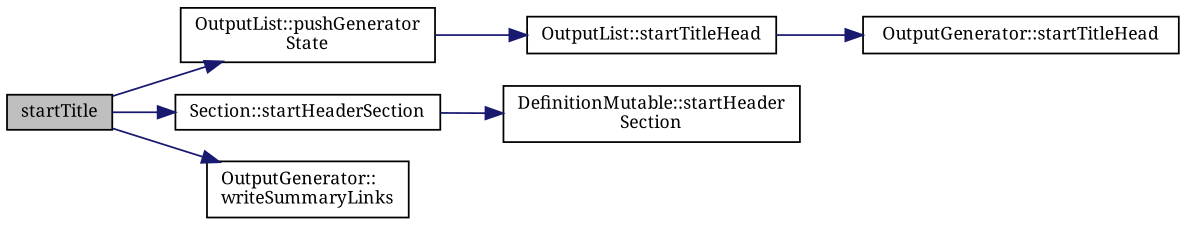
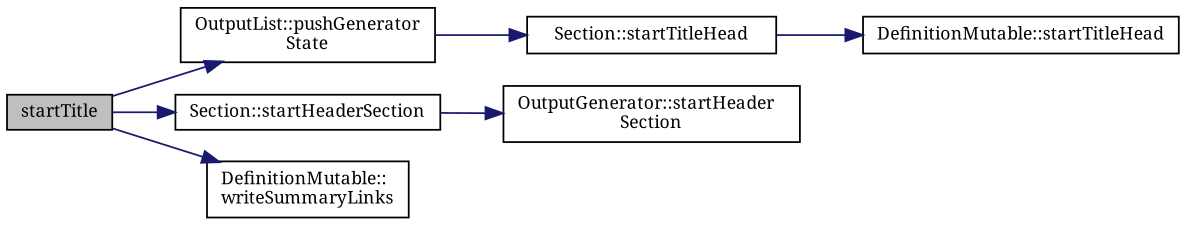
node "OutputList::startTitleHead": label "OutputList::startTitleHead" -> "Section::startTitleHead"
node "OutputGenerator::startTitleHead": label "OutputGenerator::startTitleHead" -> "DefinitionMutable::startTitleHead"
node "DefinitionMutable::startHeader Section": label "DefinitionMutable::startHeader Section" -> "OutputGenerator::startHeader Section"
node "OutputGenerator:: writeSummaryLinks": label "OutputGenerator:: writeSummaryLinks" -> "DefinitionMutable:: writeSummaryLinks"
